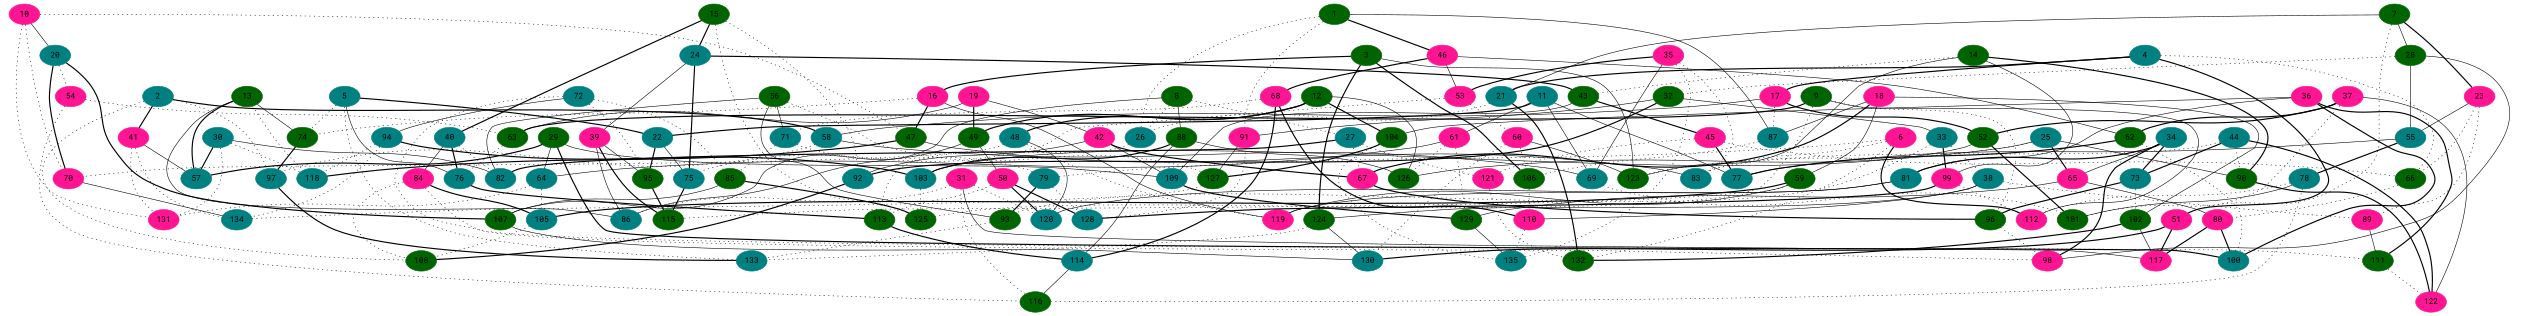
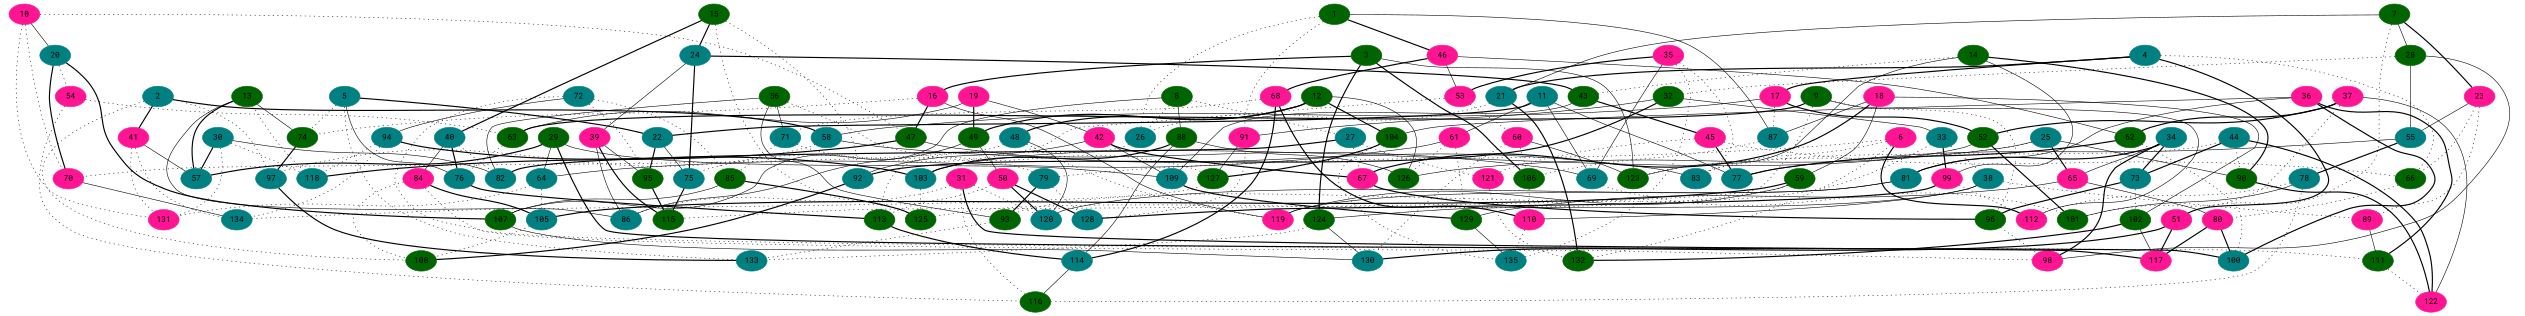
edge "31" -- "117": style solid -> bold
